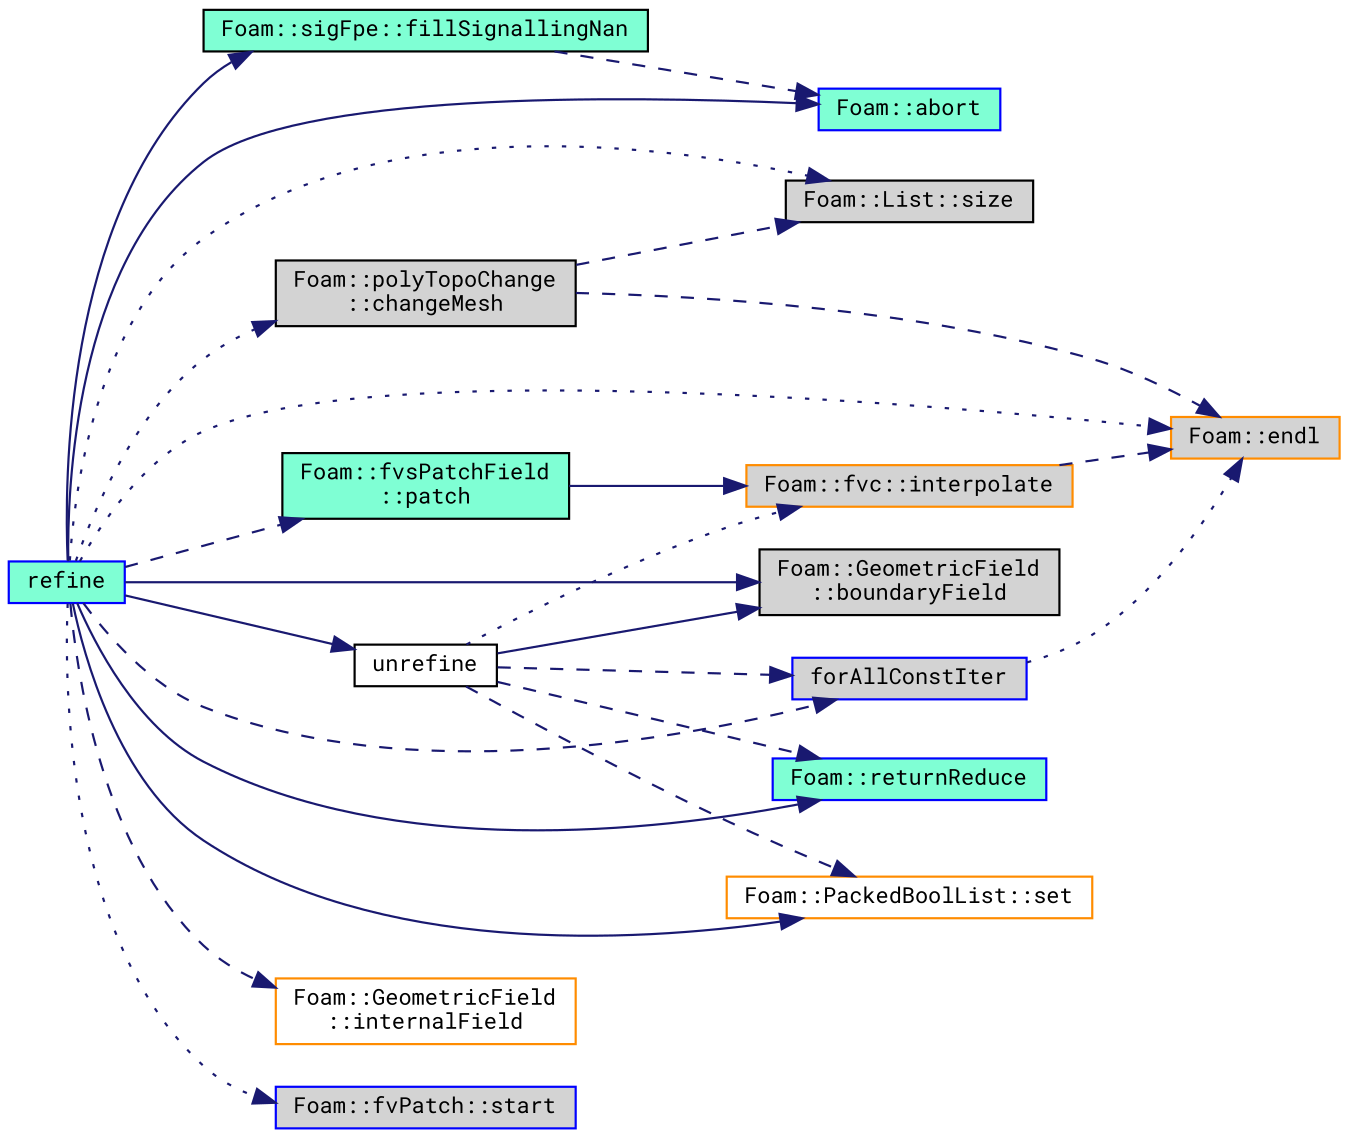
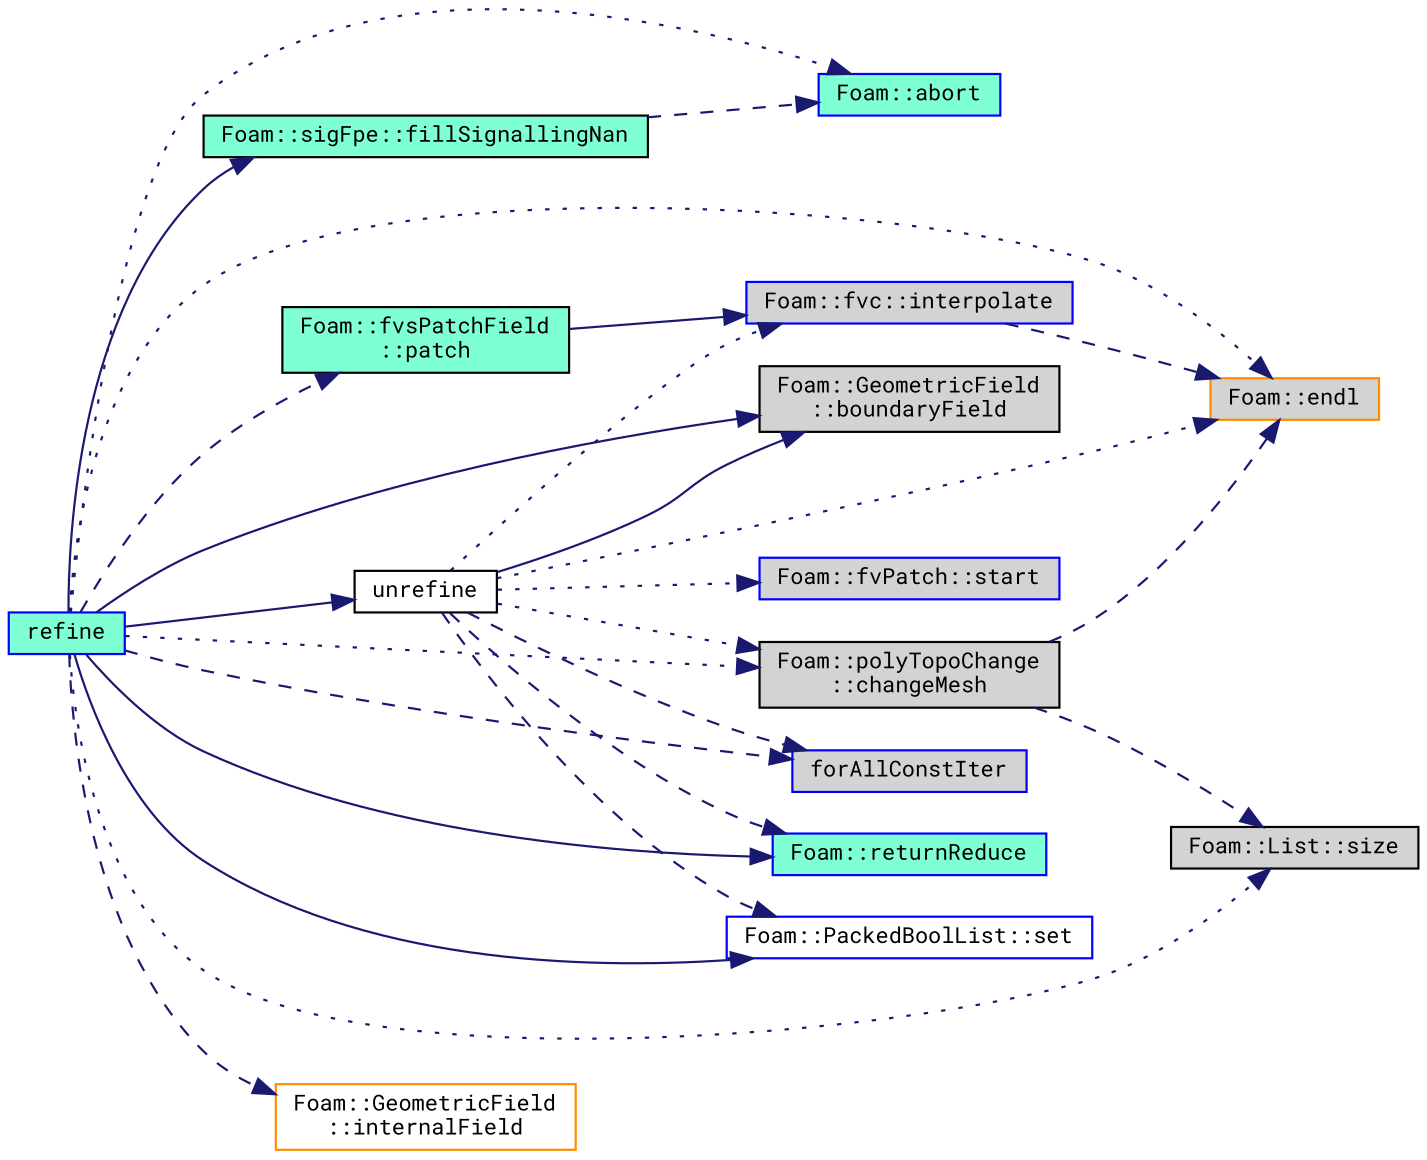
edge "refine" -> "Foam::abort": style solid -> dotted
node "Foam::fvc::interpolate": color darkorange -> blue
edge "forAllConstIter" -> "Foam::endl": now "unrefine" -> "Foam::endl"
edge "unrefine" -> "Foam::polyTopoChange ::changeMesh": added
edge "refine" -> "Foam::fvPatch::start": now "unrefine" -> "Foam::fvPatch::start"
node "Foam::PackedBoolList::set": color darkorange -> blue
